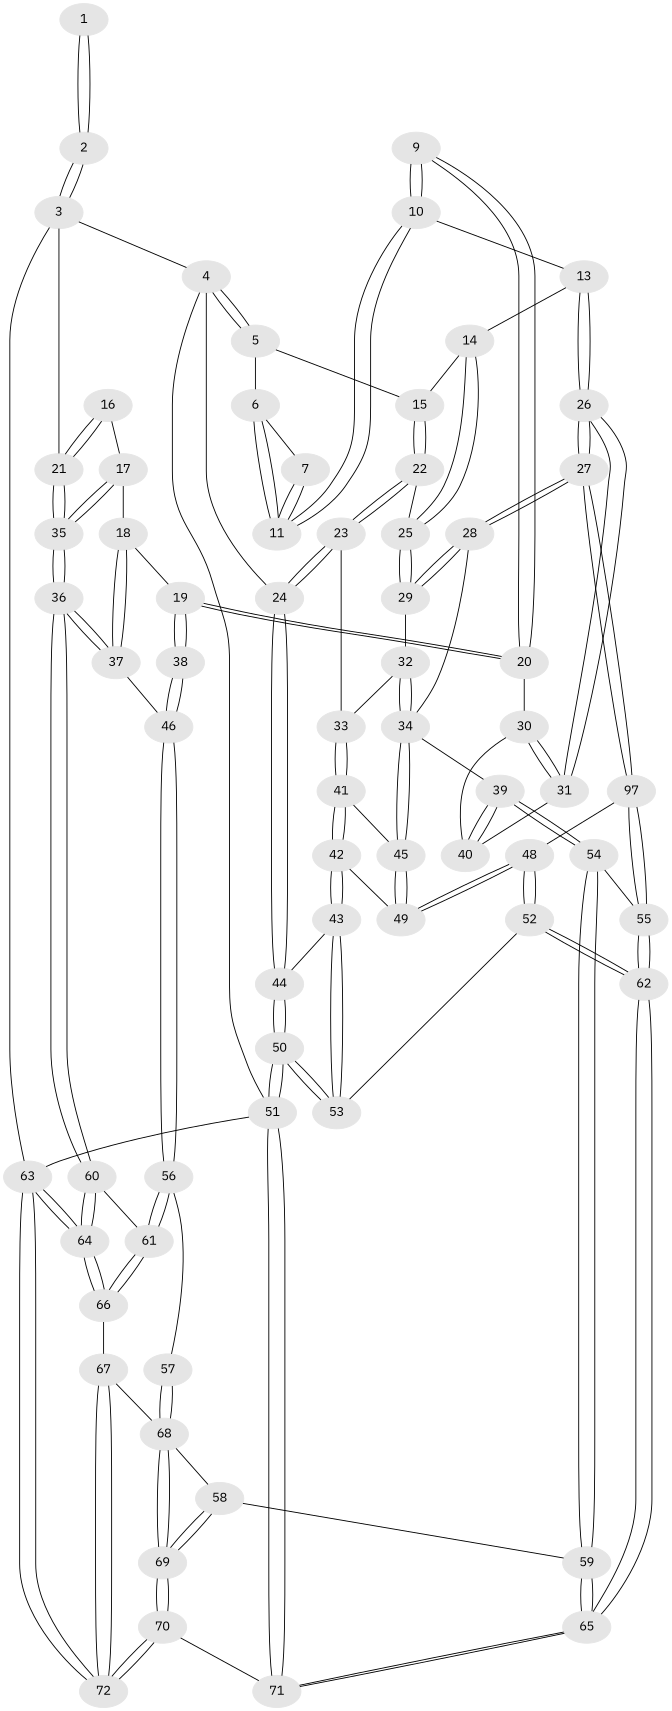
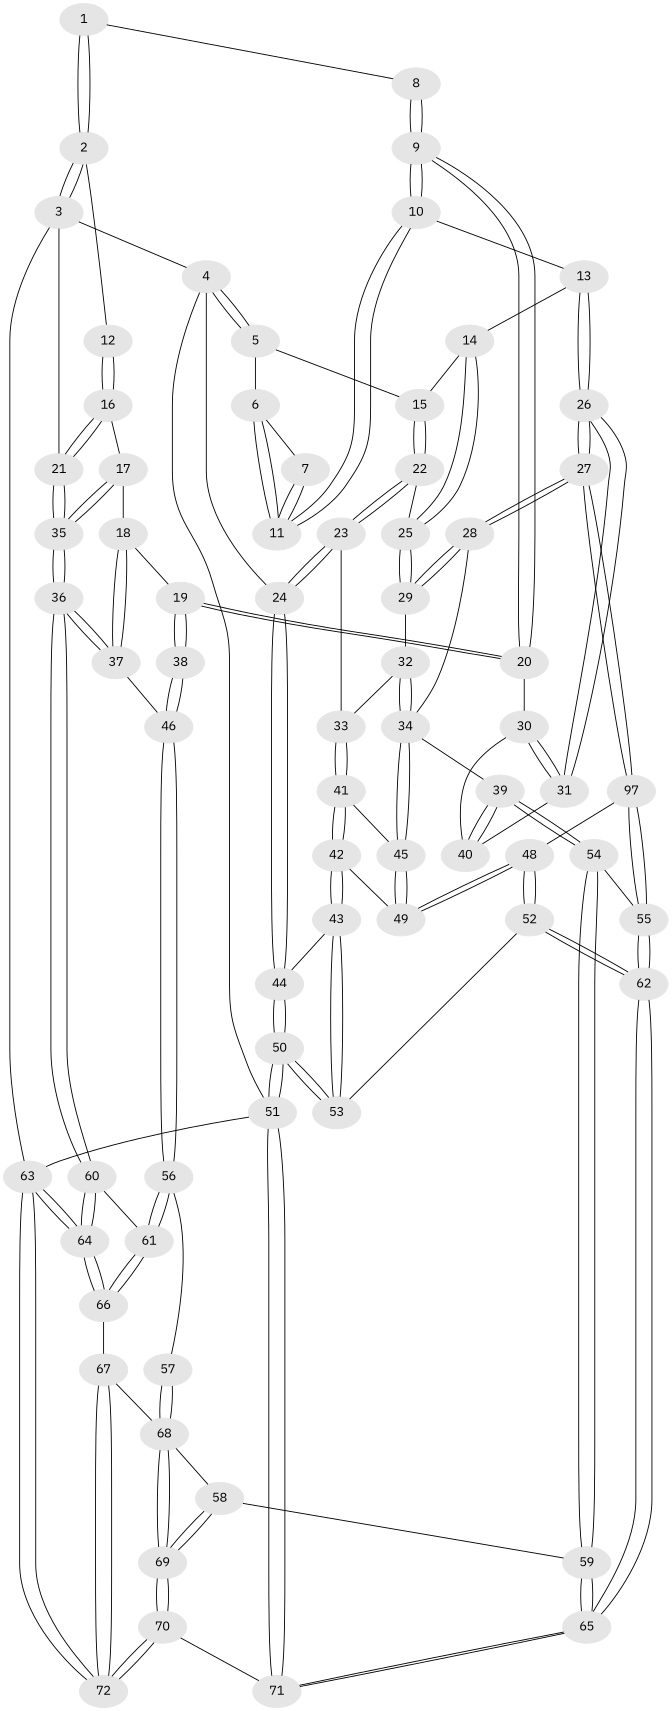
node "8": added
node "12": added
